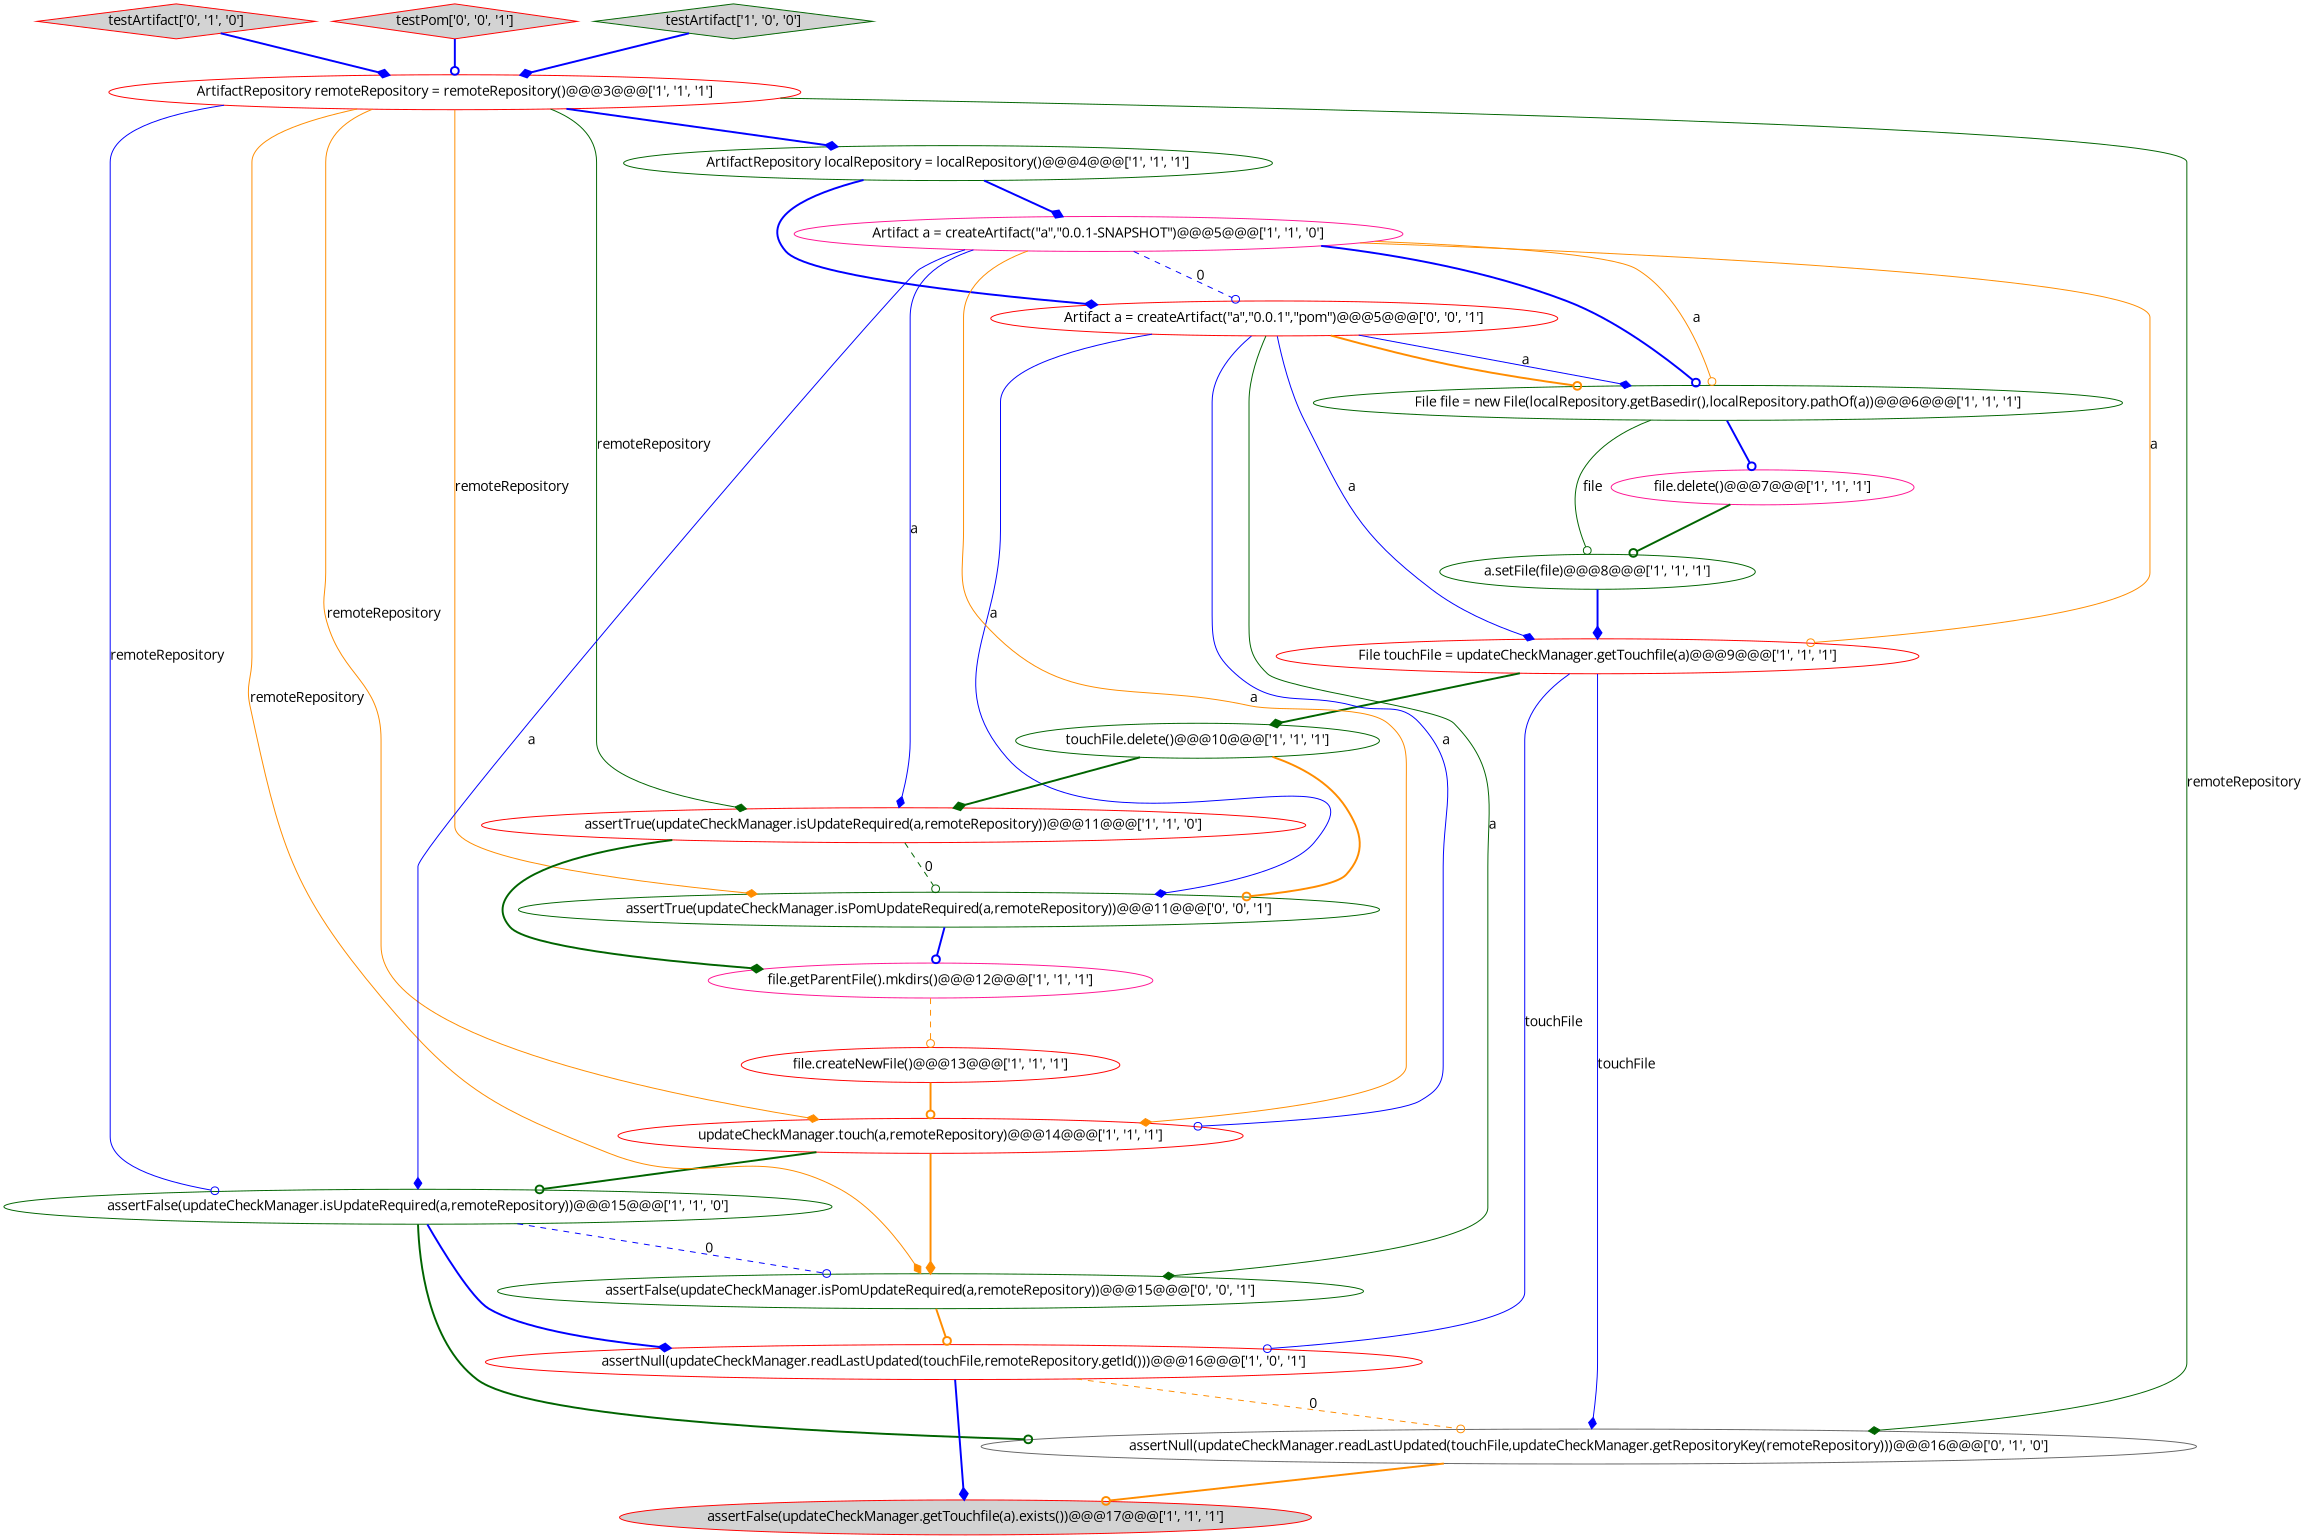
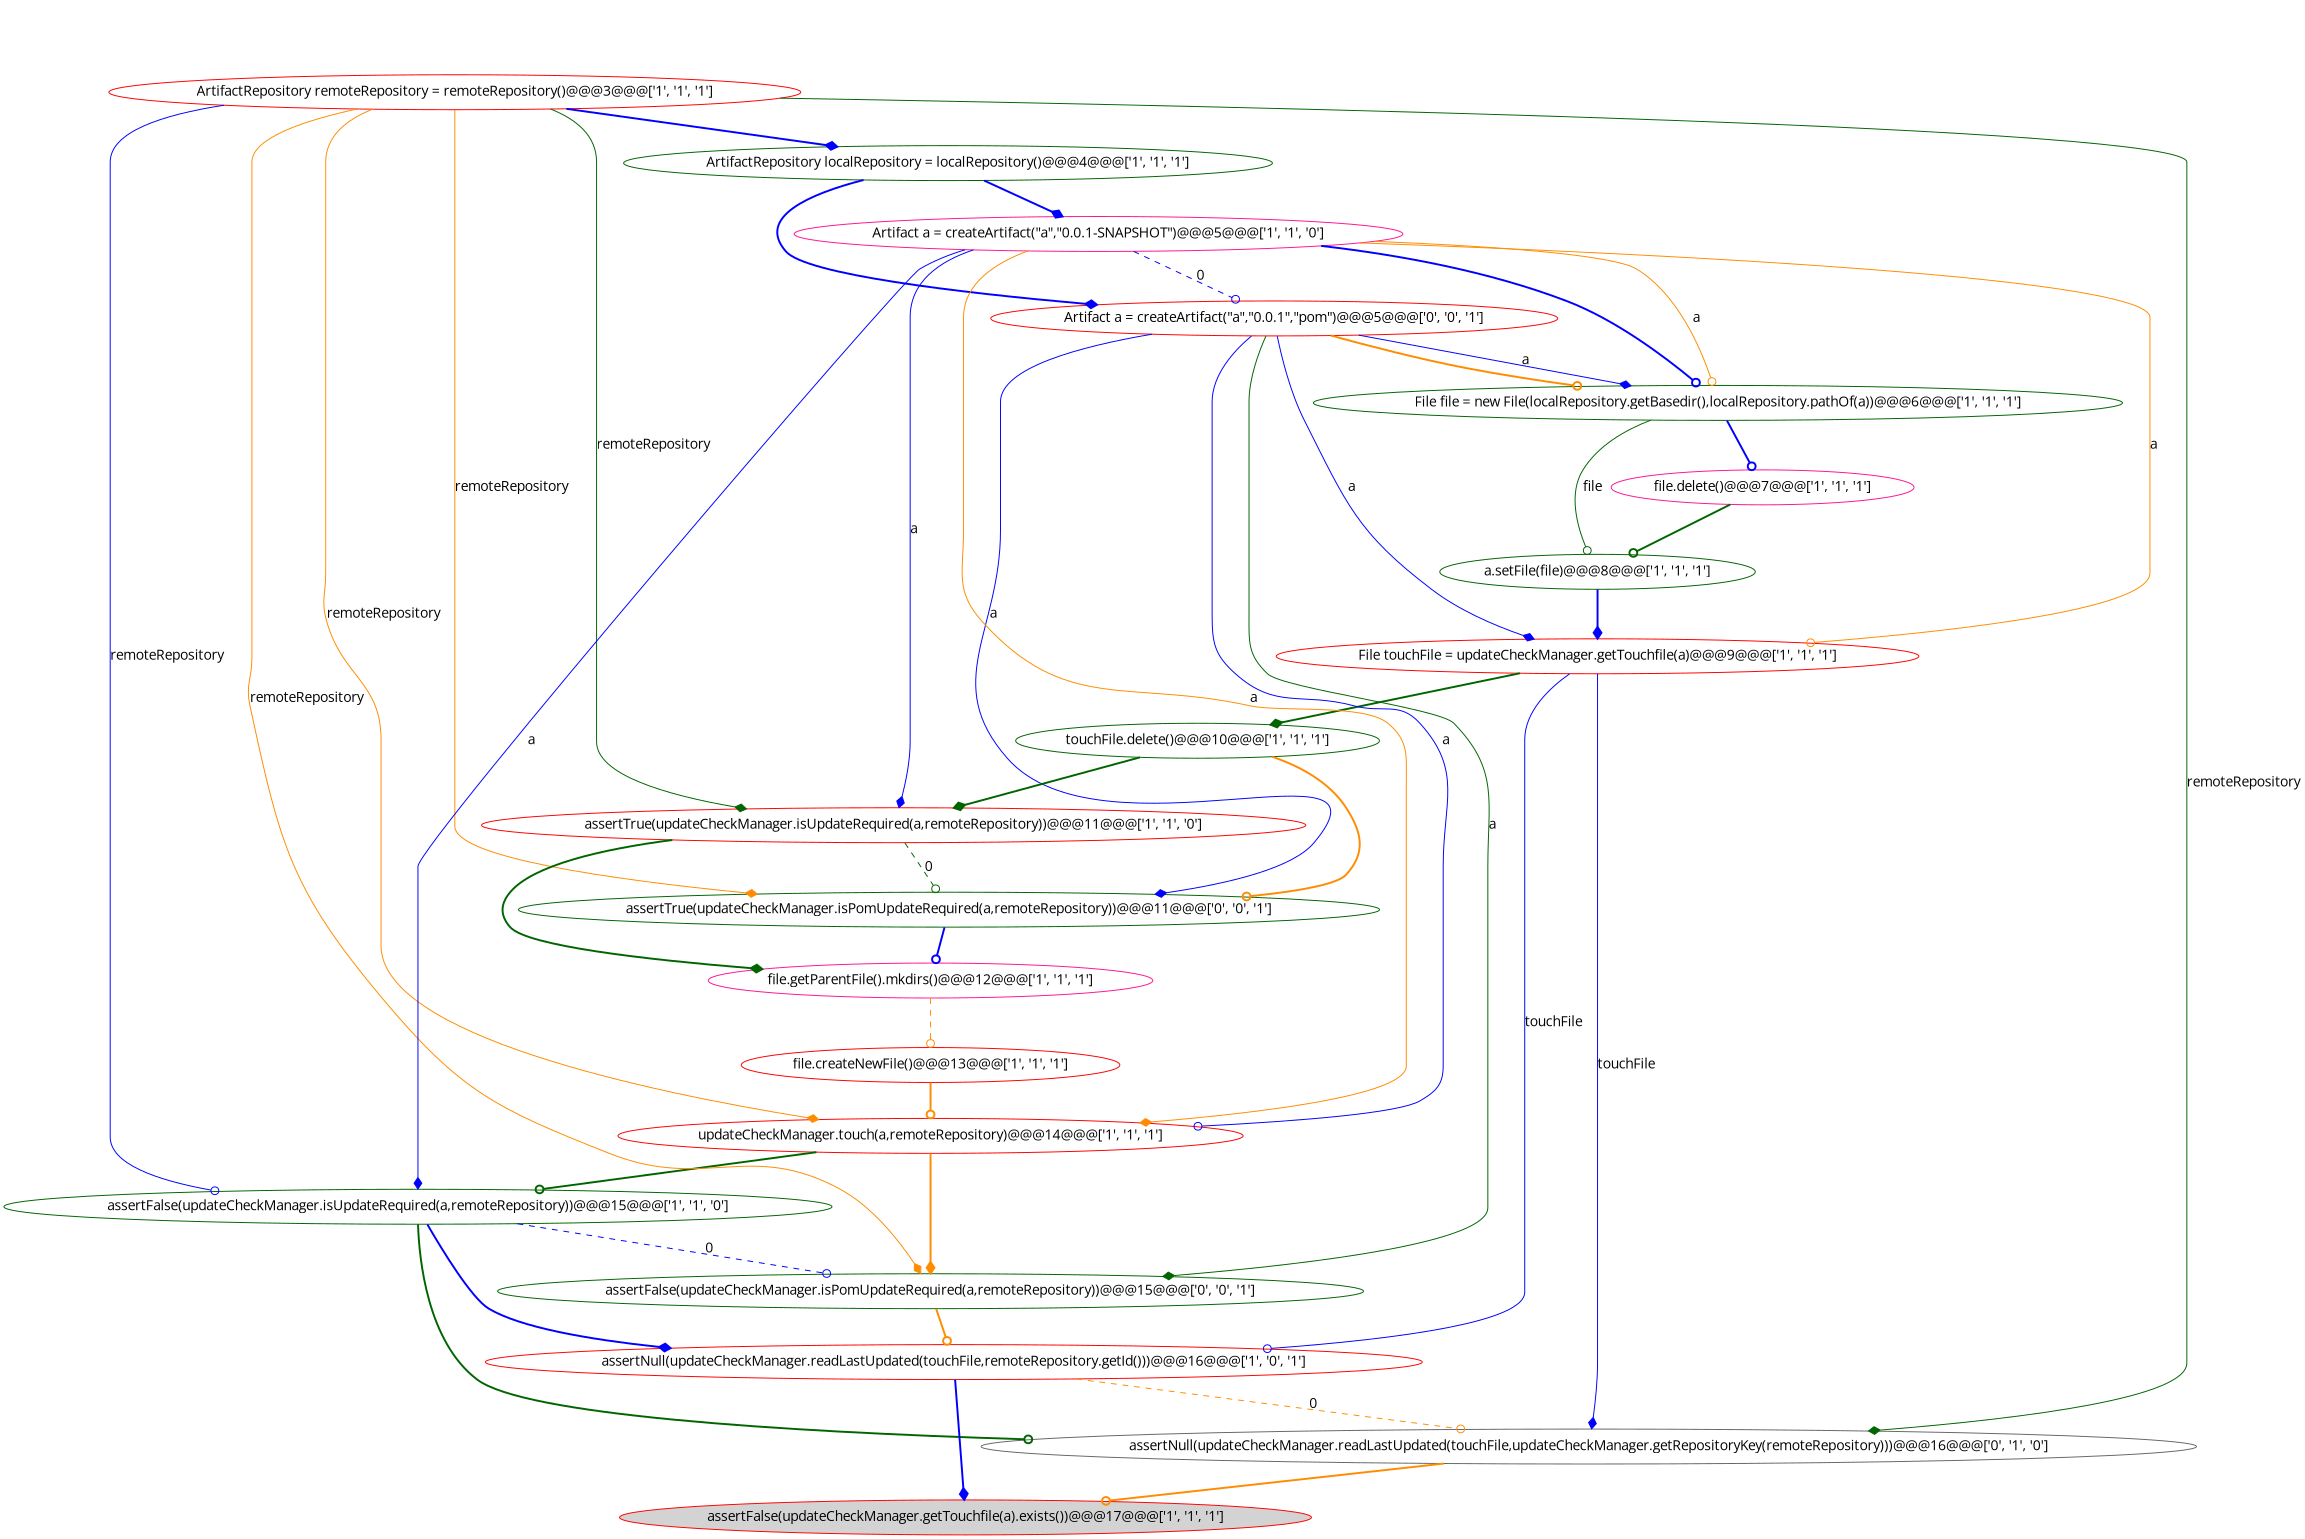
node "testArtifact['0', '1', '0']": removed
node "testPom['0', '0', '1']": removed
node "testArtifact['1', '0', '0']": removed
